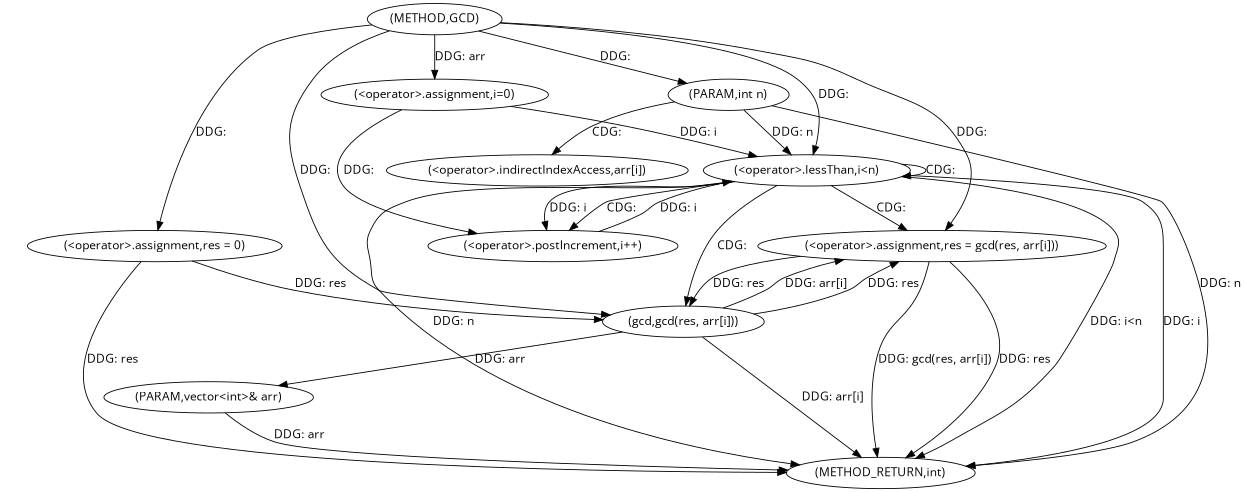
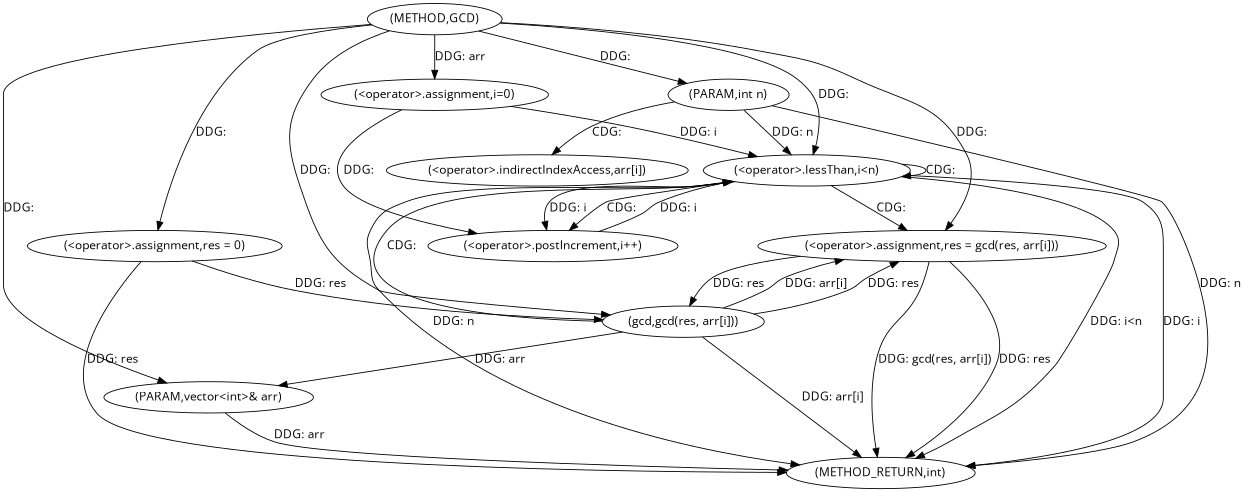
edge "(METHOD,GCD)" -> "(PARAM,vector<int>& arr)": added, label "DDG:"
edge "(<operator>.lessThan,i<n)" -> "(gcd,gcd(res, arr[i]))": reversed
